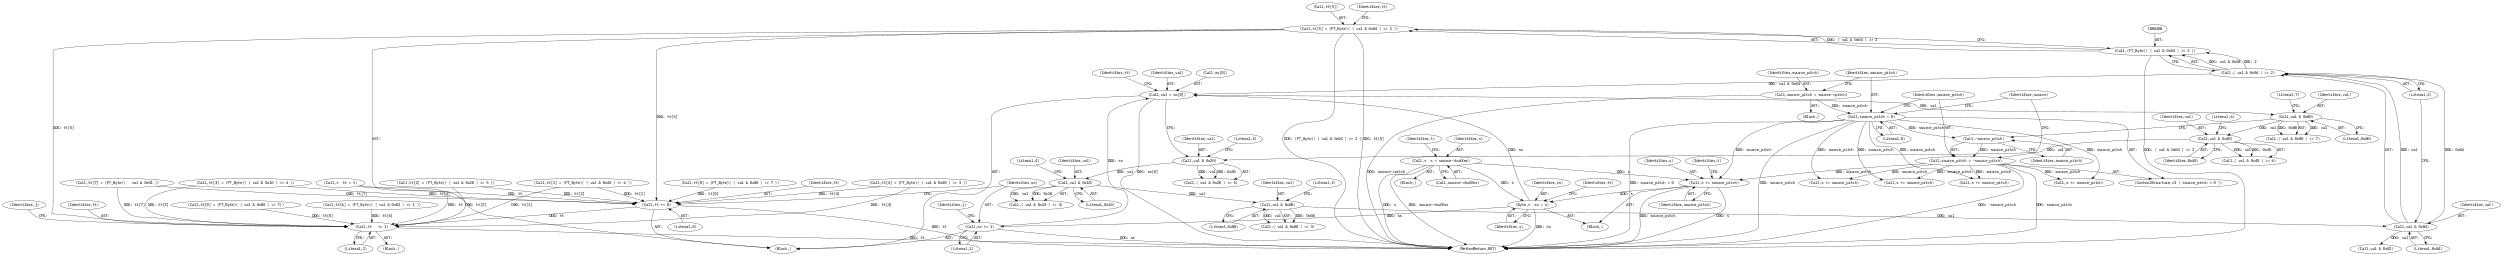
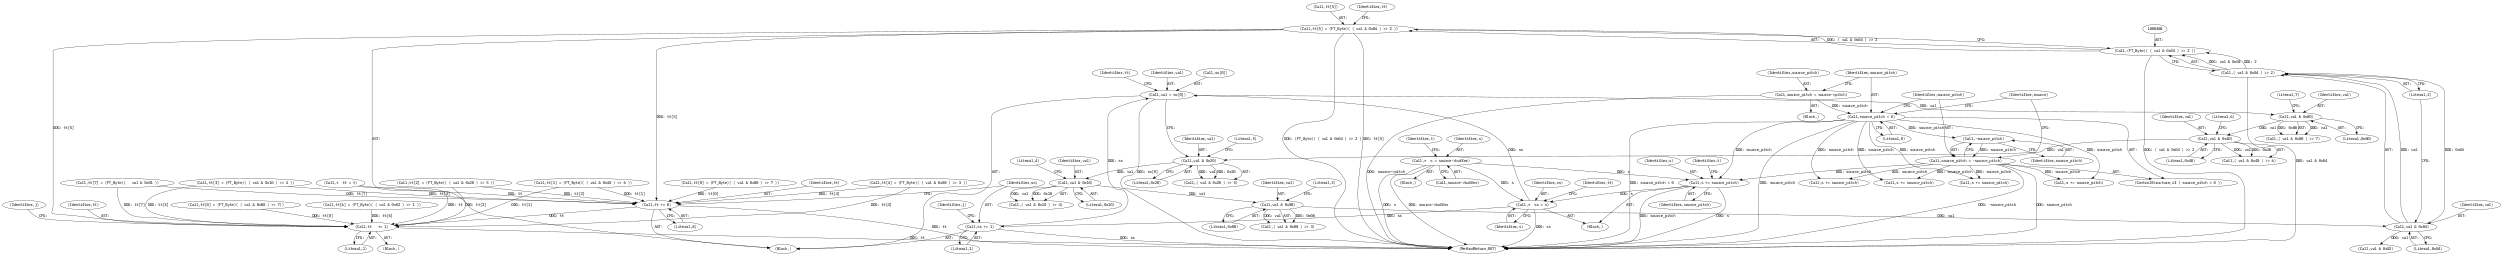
edge "(Call,( val & 0x04 ) >> 2)" -> "(Call,val = ss[0])": now "(Call,( val & 0x04 ) >> 2)" -> "(MethodReturn,RET)"
edge "(Call,val & 0x80)" -> "(Call,-source_pitch)": now "(Call,source_pitch = -source_pitch)" -> "(Call,-source_pitch)"
node "(Identifier,0x40)": label "(Identifier,0x40)" -> "(Literal,0x40)"
node "(Literal,0x20)": added
node "(Byte,*  ss = s)": label "(Byte,*  ss = s)" -> "(Call,*  ss = s)"
edge "(Call,tt += 8)" -> "(Literal,8)": added, label "CFG:"
